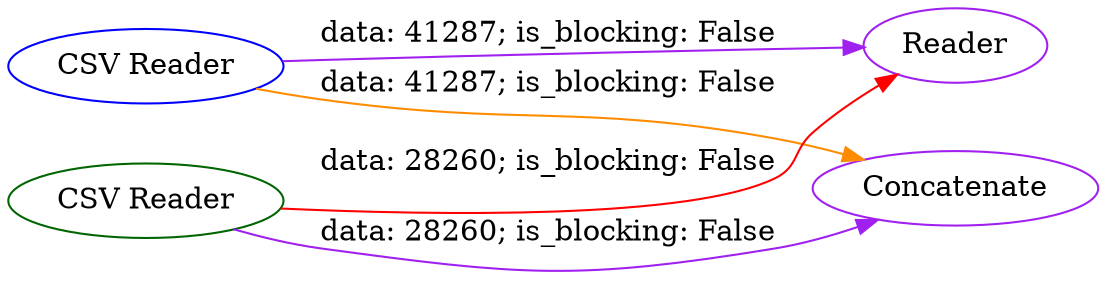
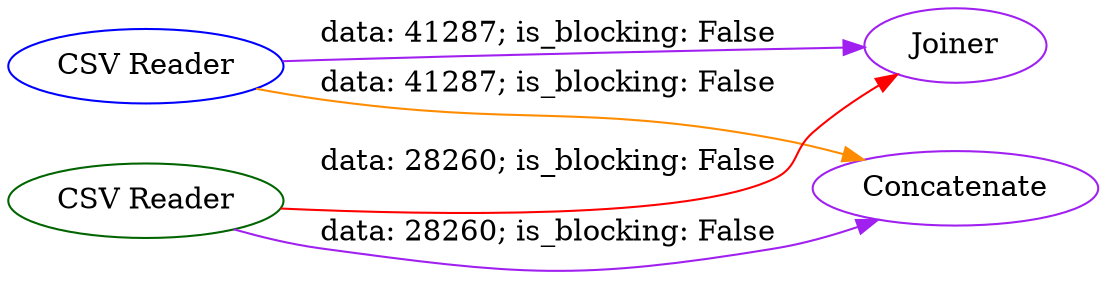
node "Reader": label "Reader" -> "Joiner"
